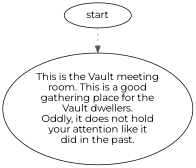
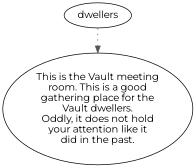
node "start": label "start" -> "dwellers"
